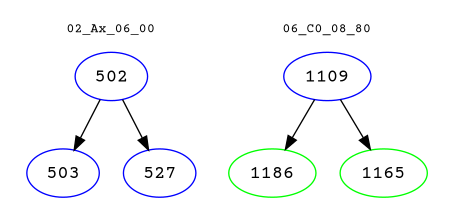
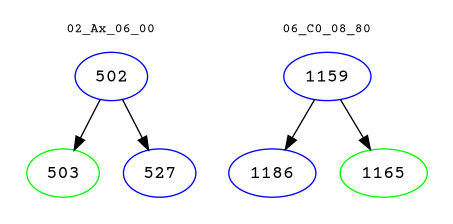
node "1109": label "1109" -> "1159"
node "503": color blue -> green
node "1186": color green -> blue
